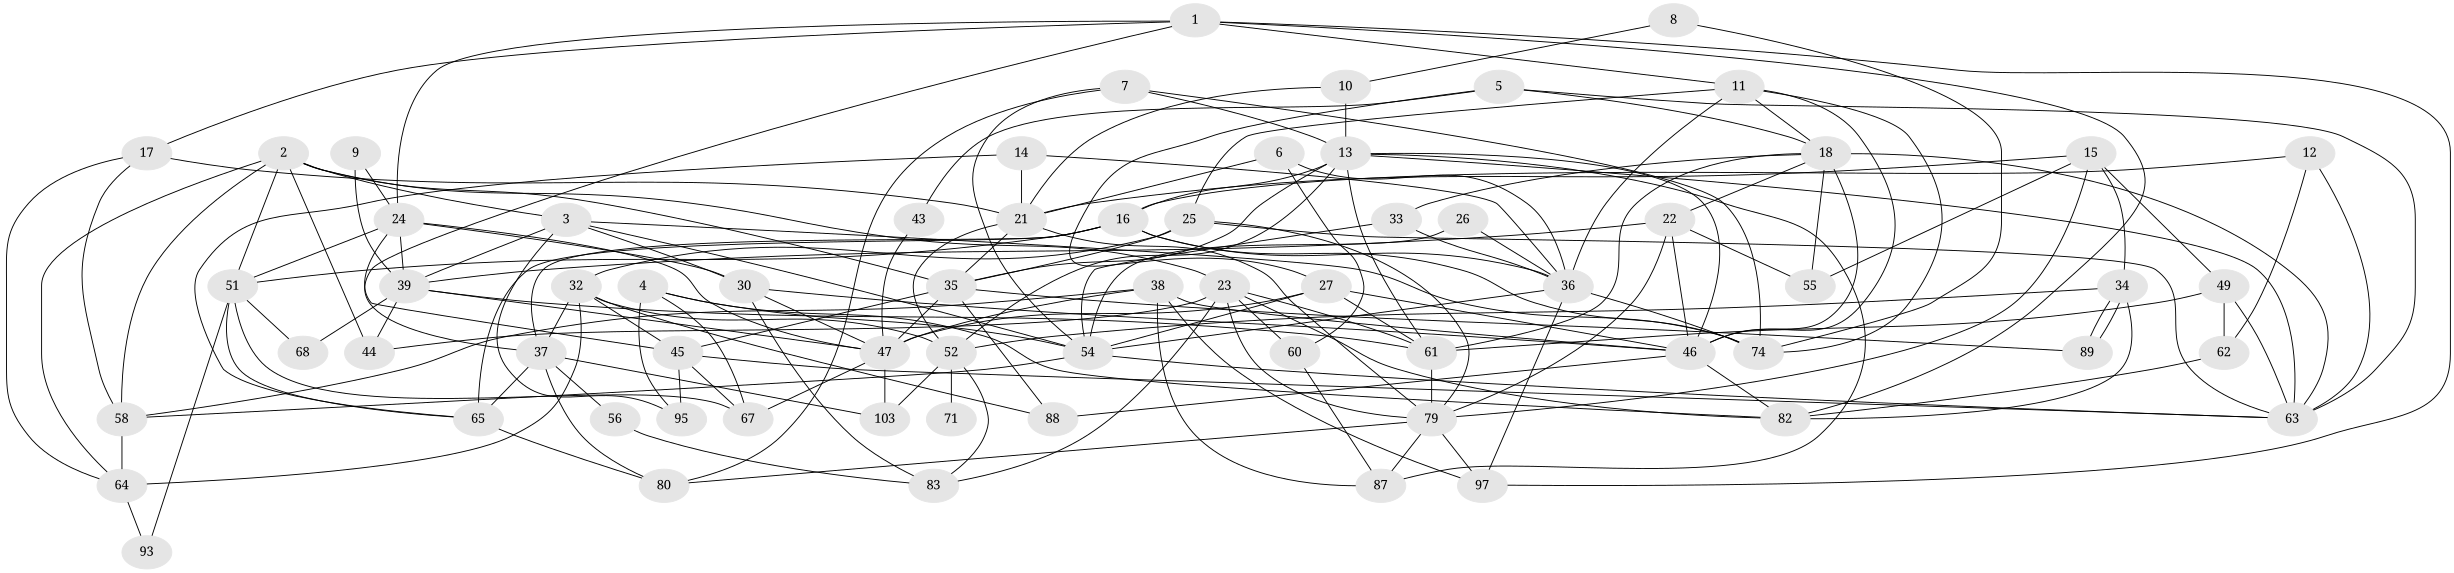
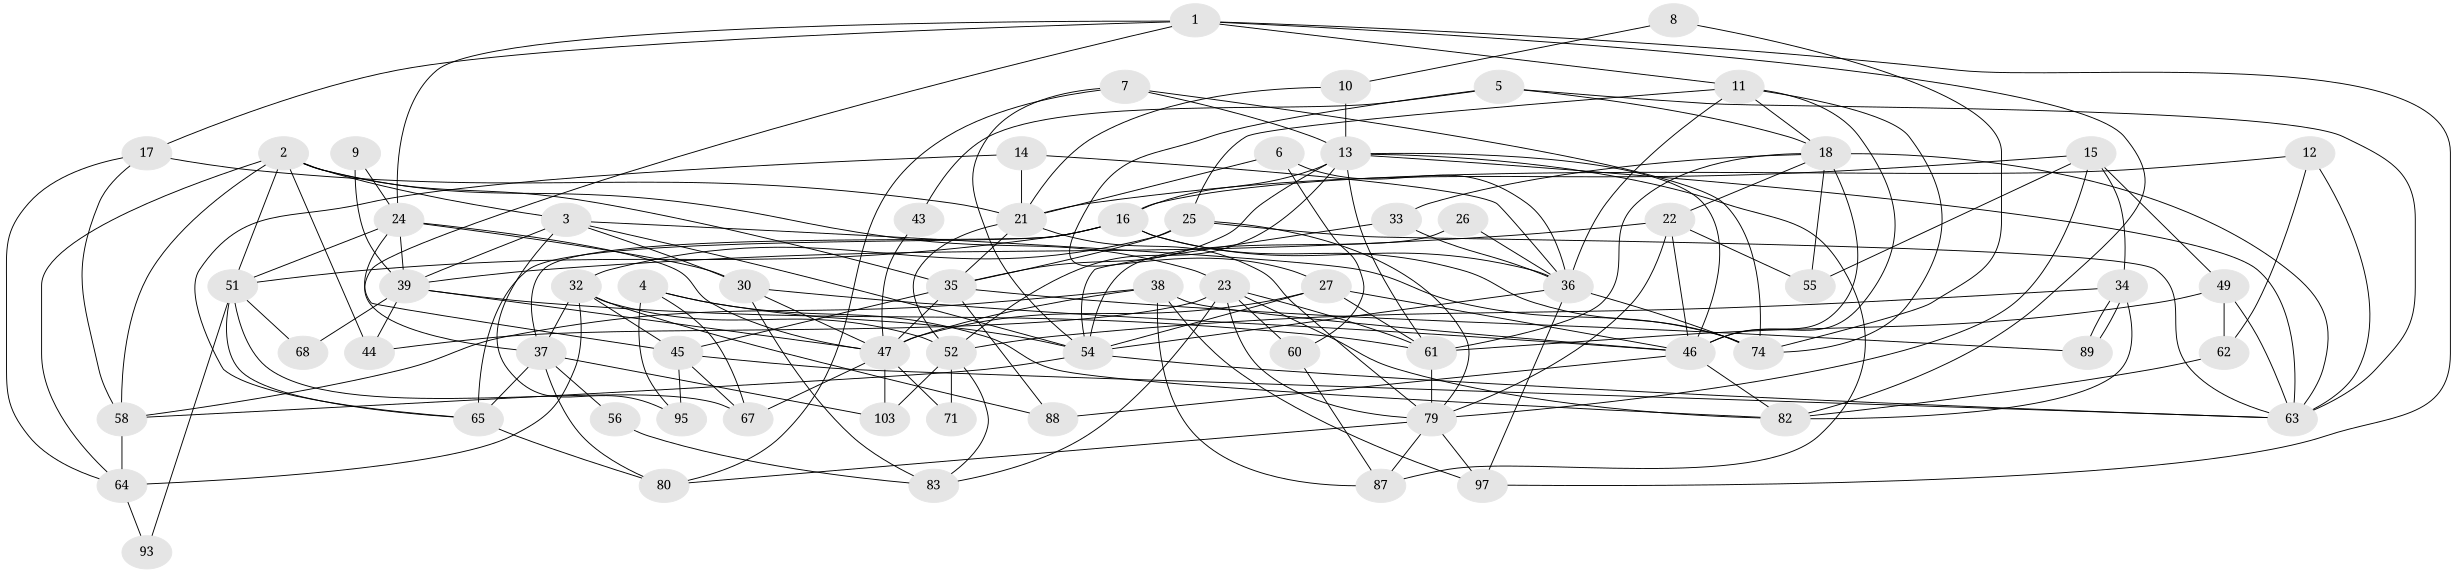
edge "47" -- "71": added
